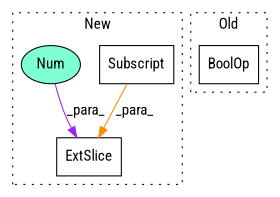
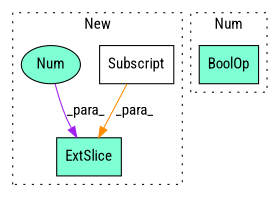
cluster "Old": label "Old" -> "Num"
node "BoolOp": fillcolor white -> aquamarine
node "ExtSlice": fillcolor white -> aquamarine
